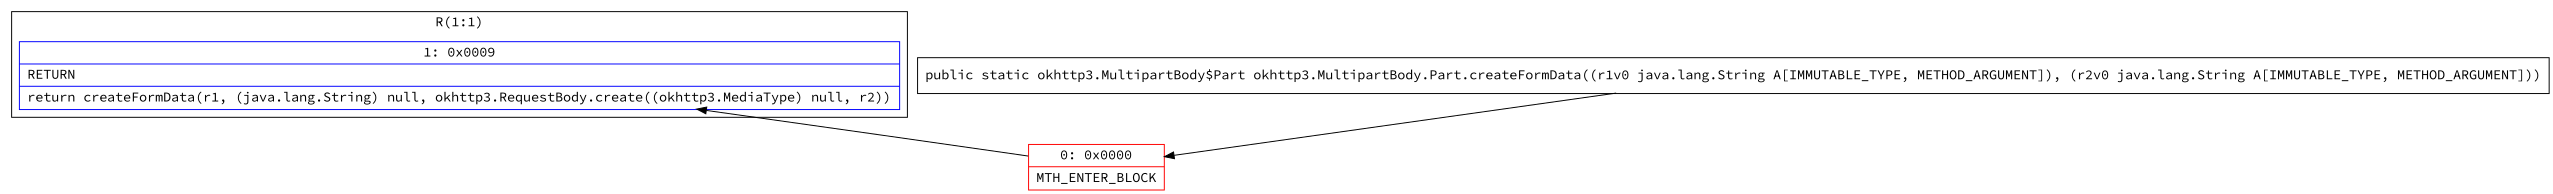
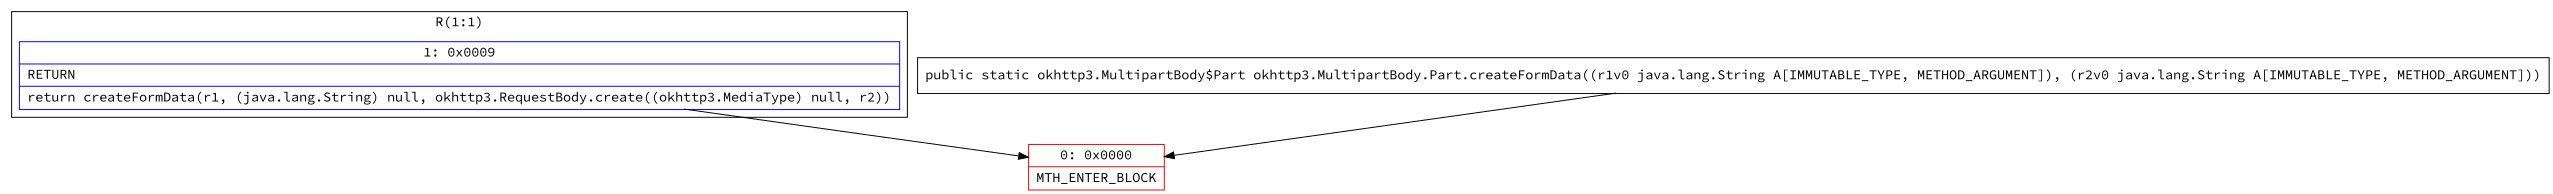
edge "0: 0x0000" -> "1: 0x0009": reversed
